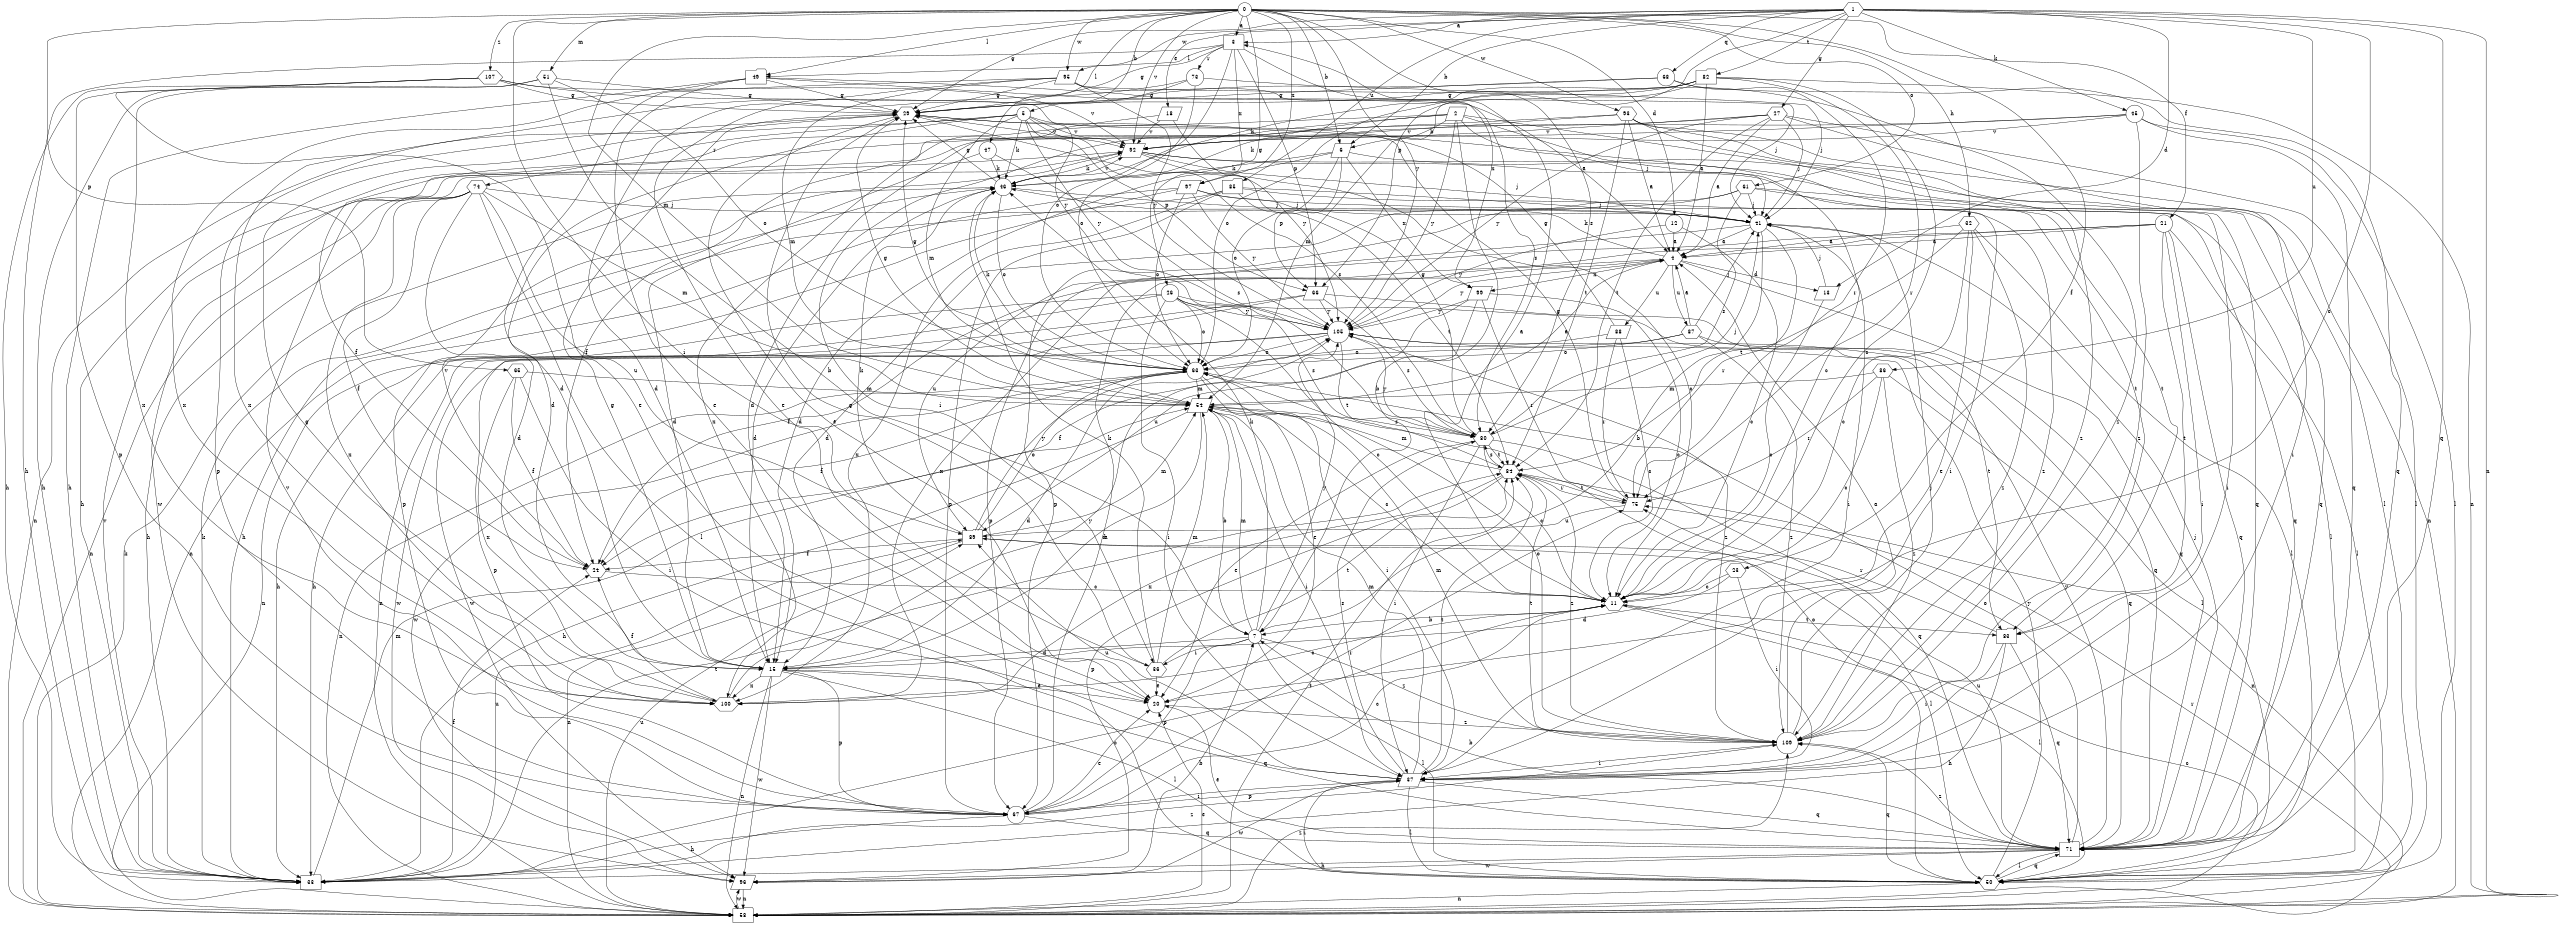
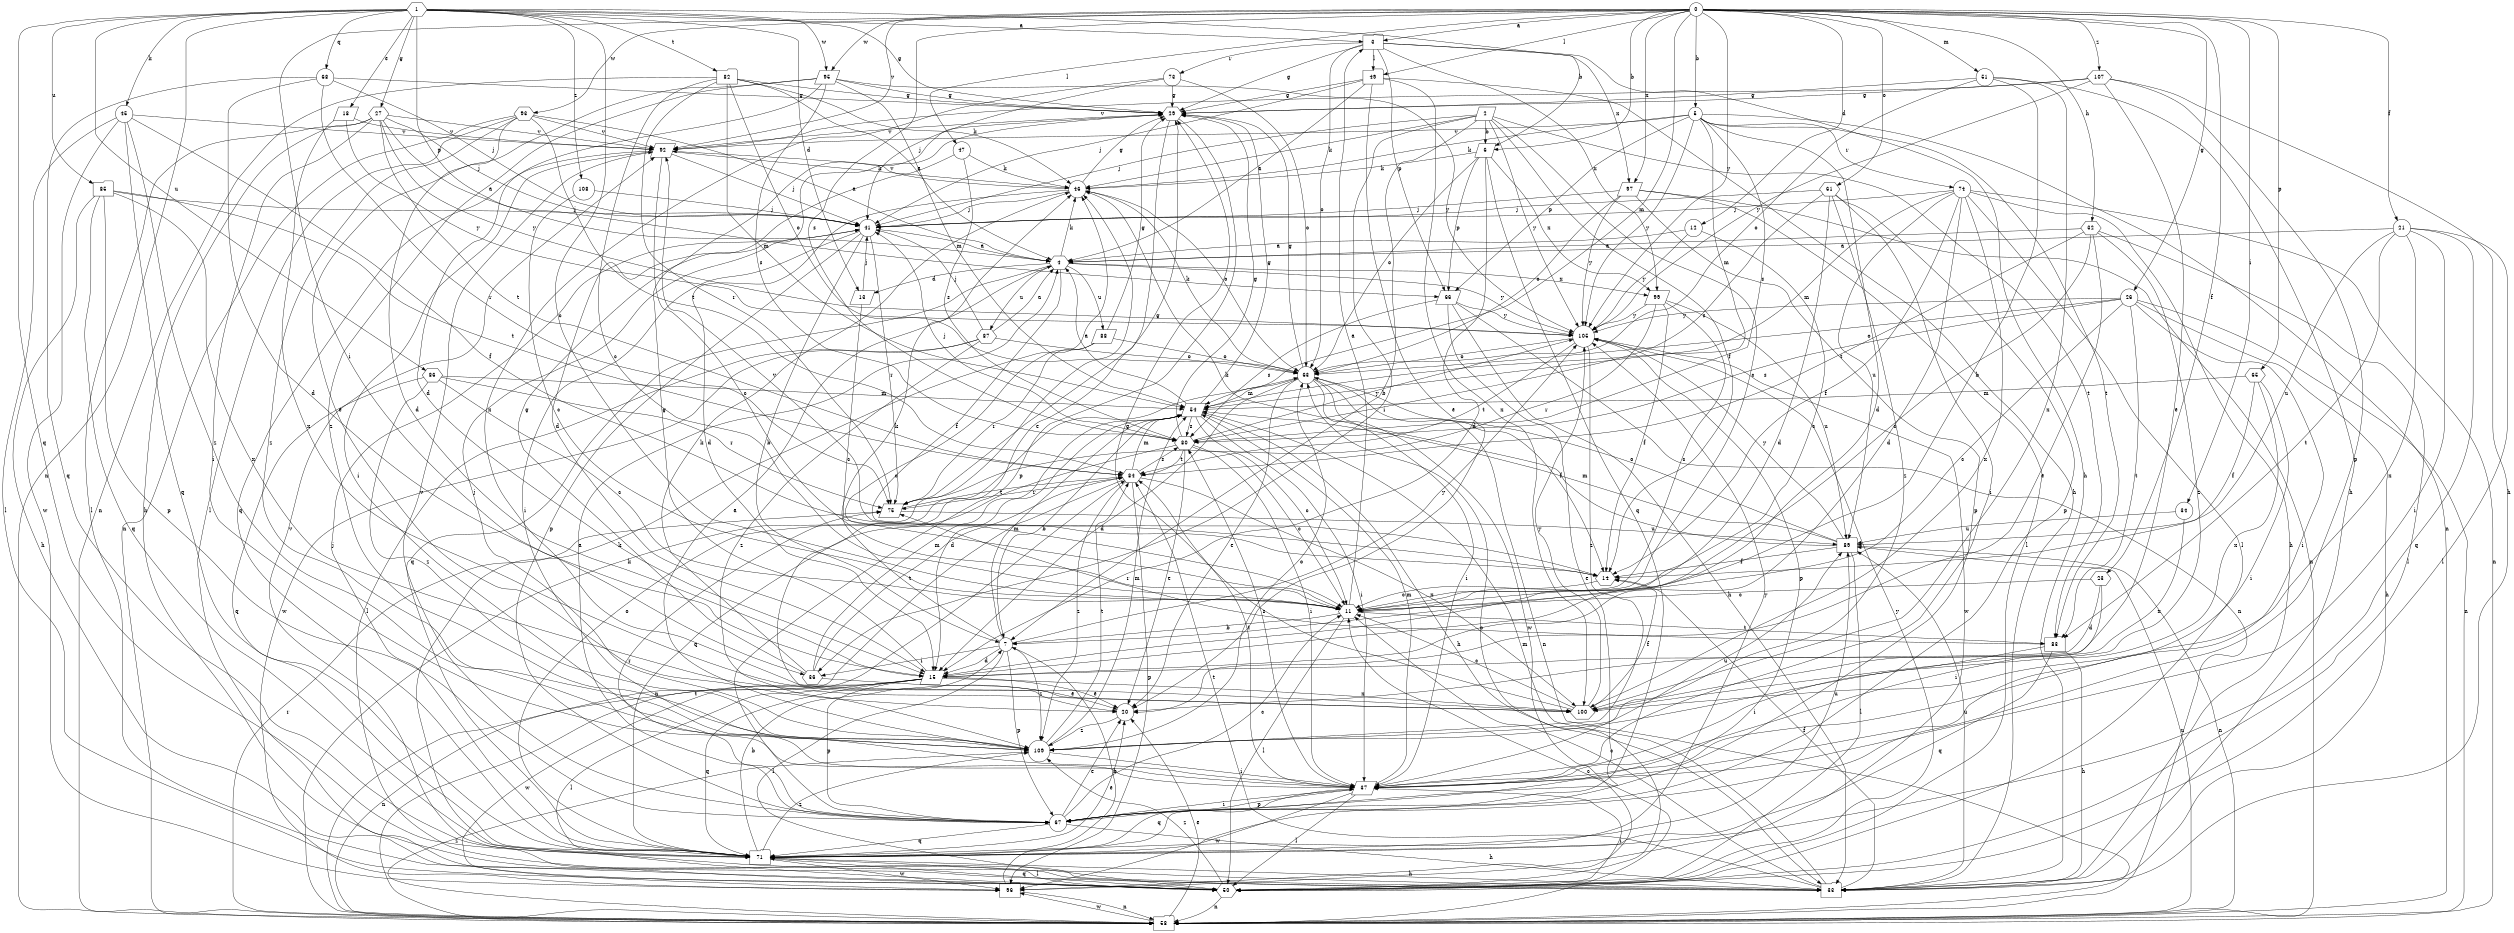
node "51": shape hexagon -> circle
node "74": shape hexagon -> circle
node "108": added
edge "68" -> "41": added, label "j"
node "34": added
node "24": label "24" -> "14"
edge "66" -> "71": label "q" -> "e"
edge "50" -> "109": label "q" -> "z"
edge "33" -> "109": removed, label "z"
node "96": shape parallelogram -> folder
